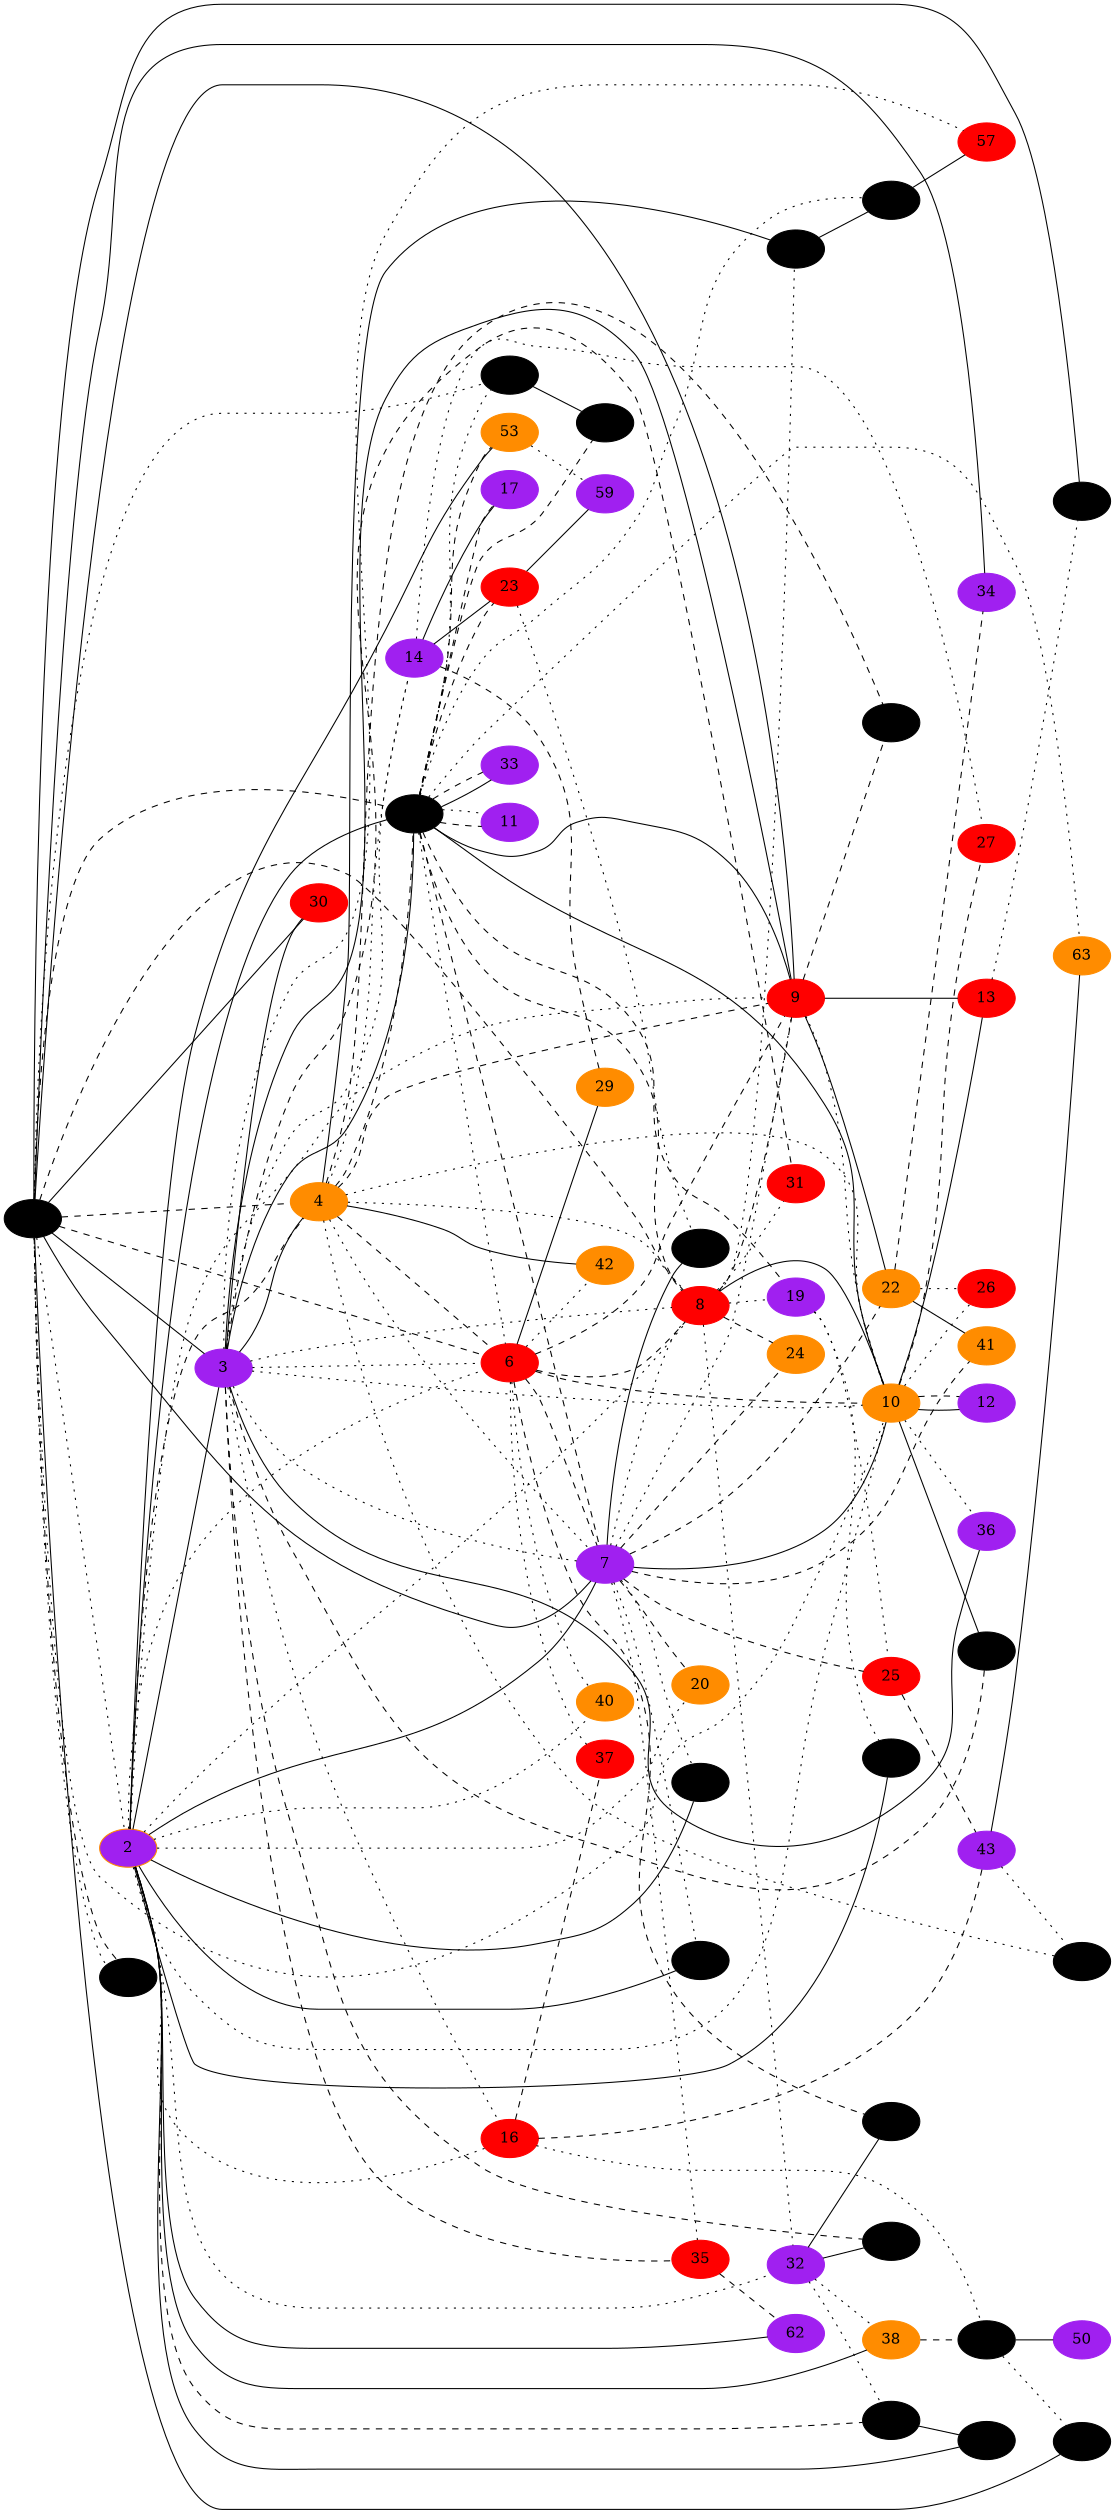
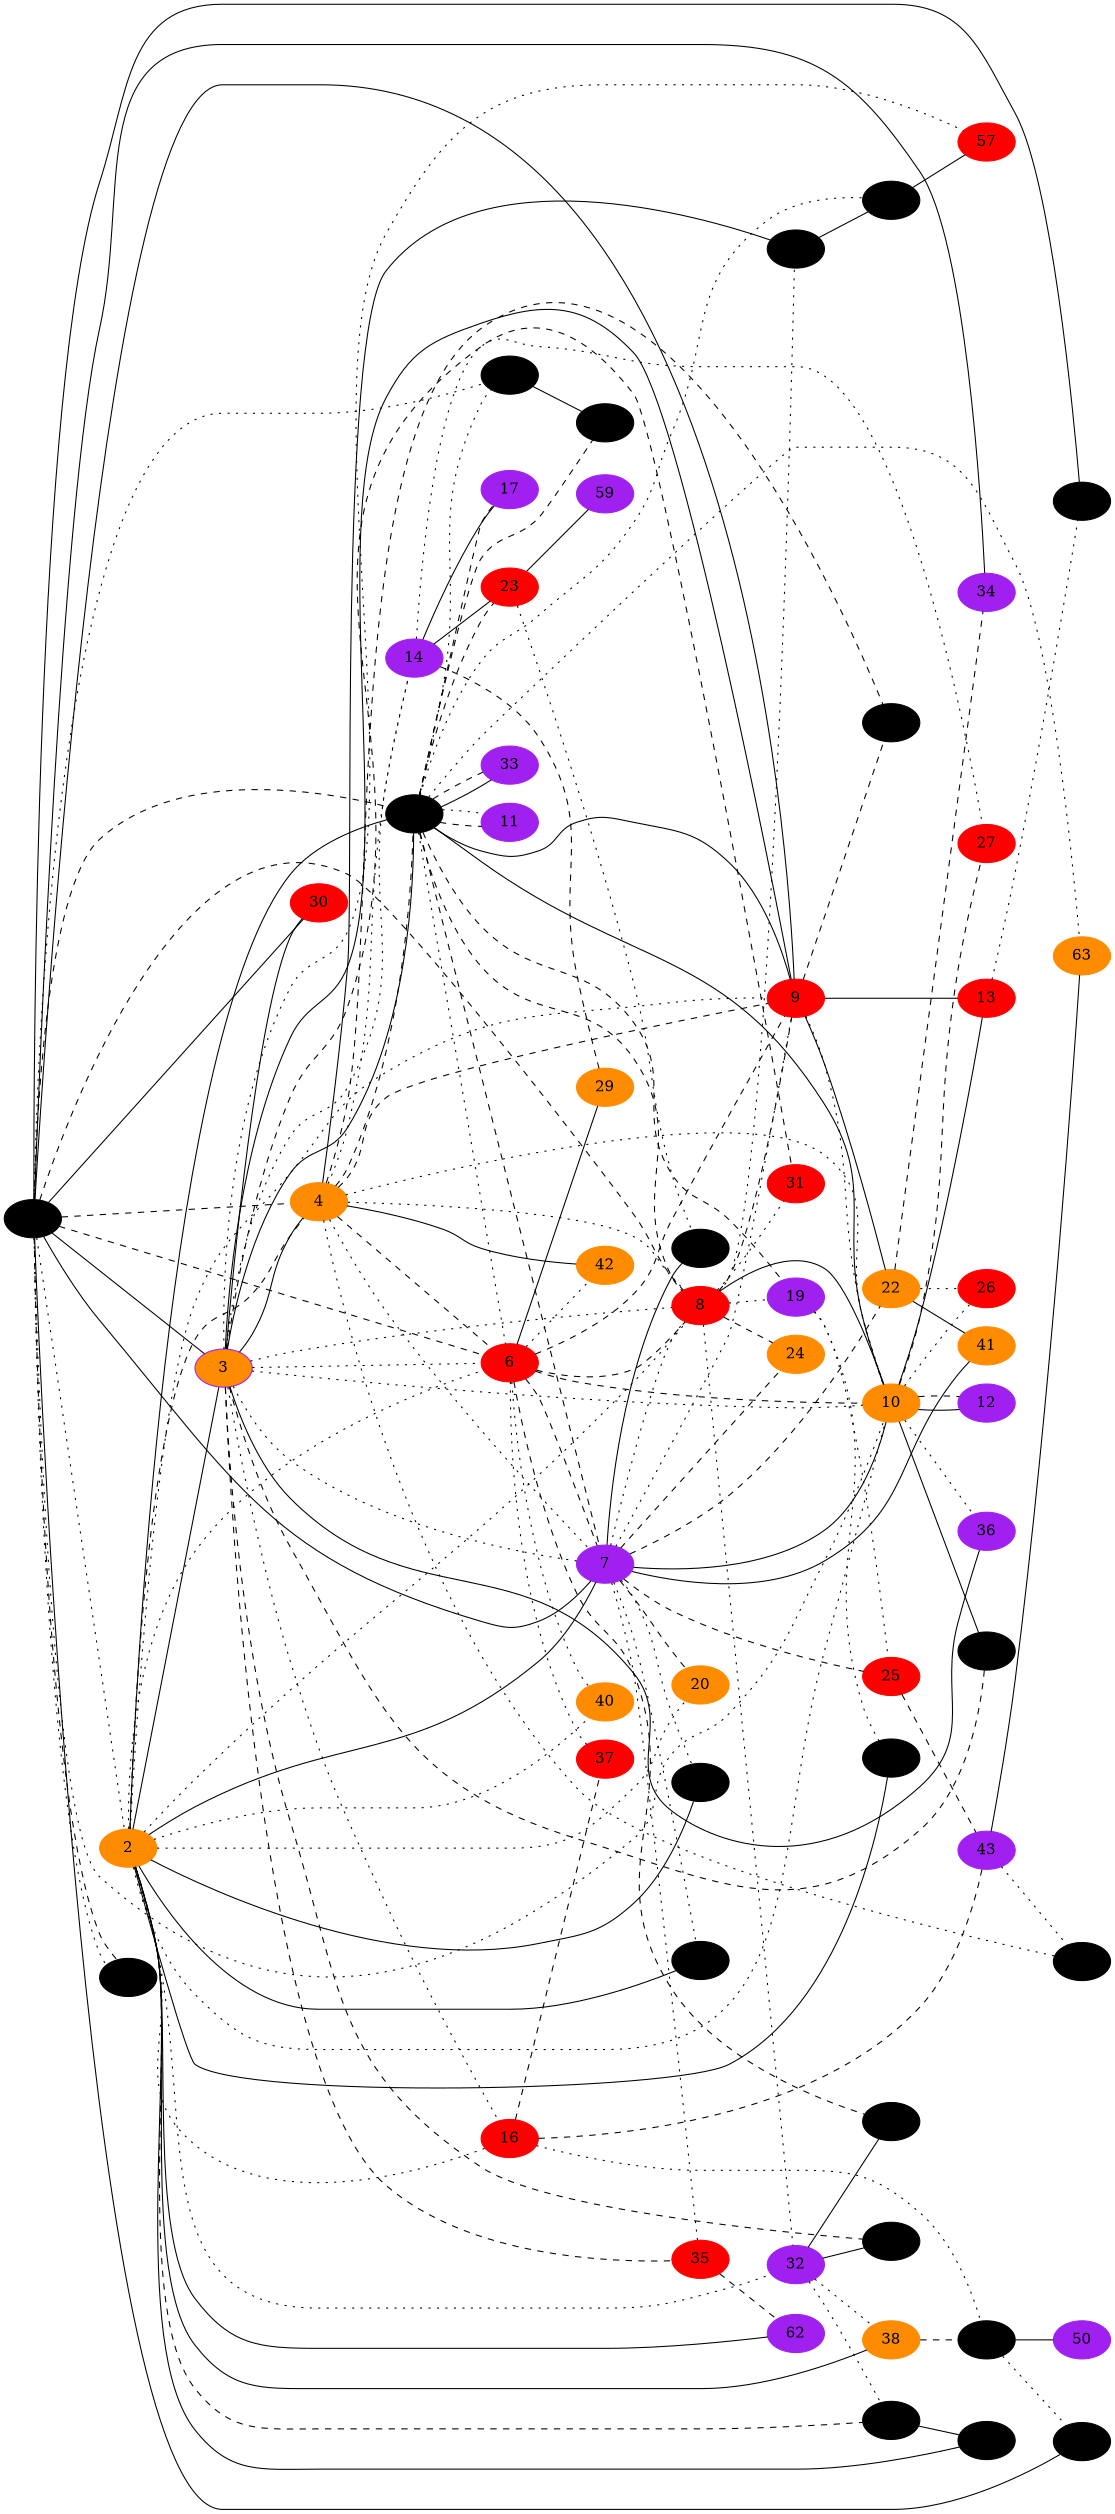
node "53": removed
node "3": fillcolor purple -> darkorange
edge "41" -- "7": style dashed -> solid
node "2": fillcolor purple -> darkorange
